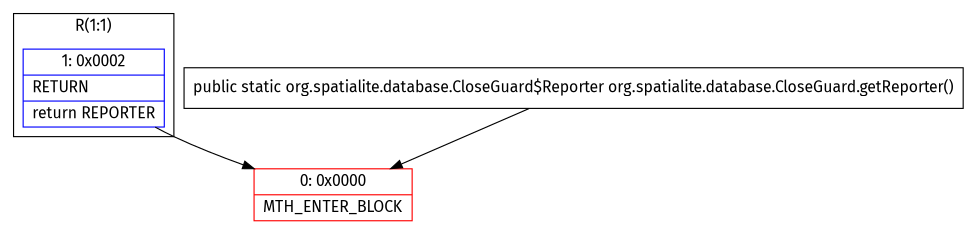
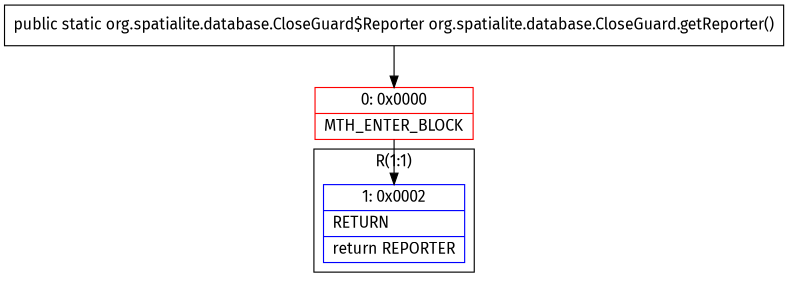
edge "1: 0x0002" -> "0: 0x0000": reversed
